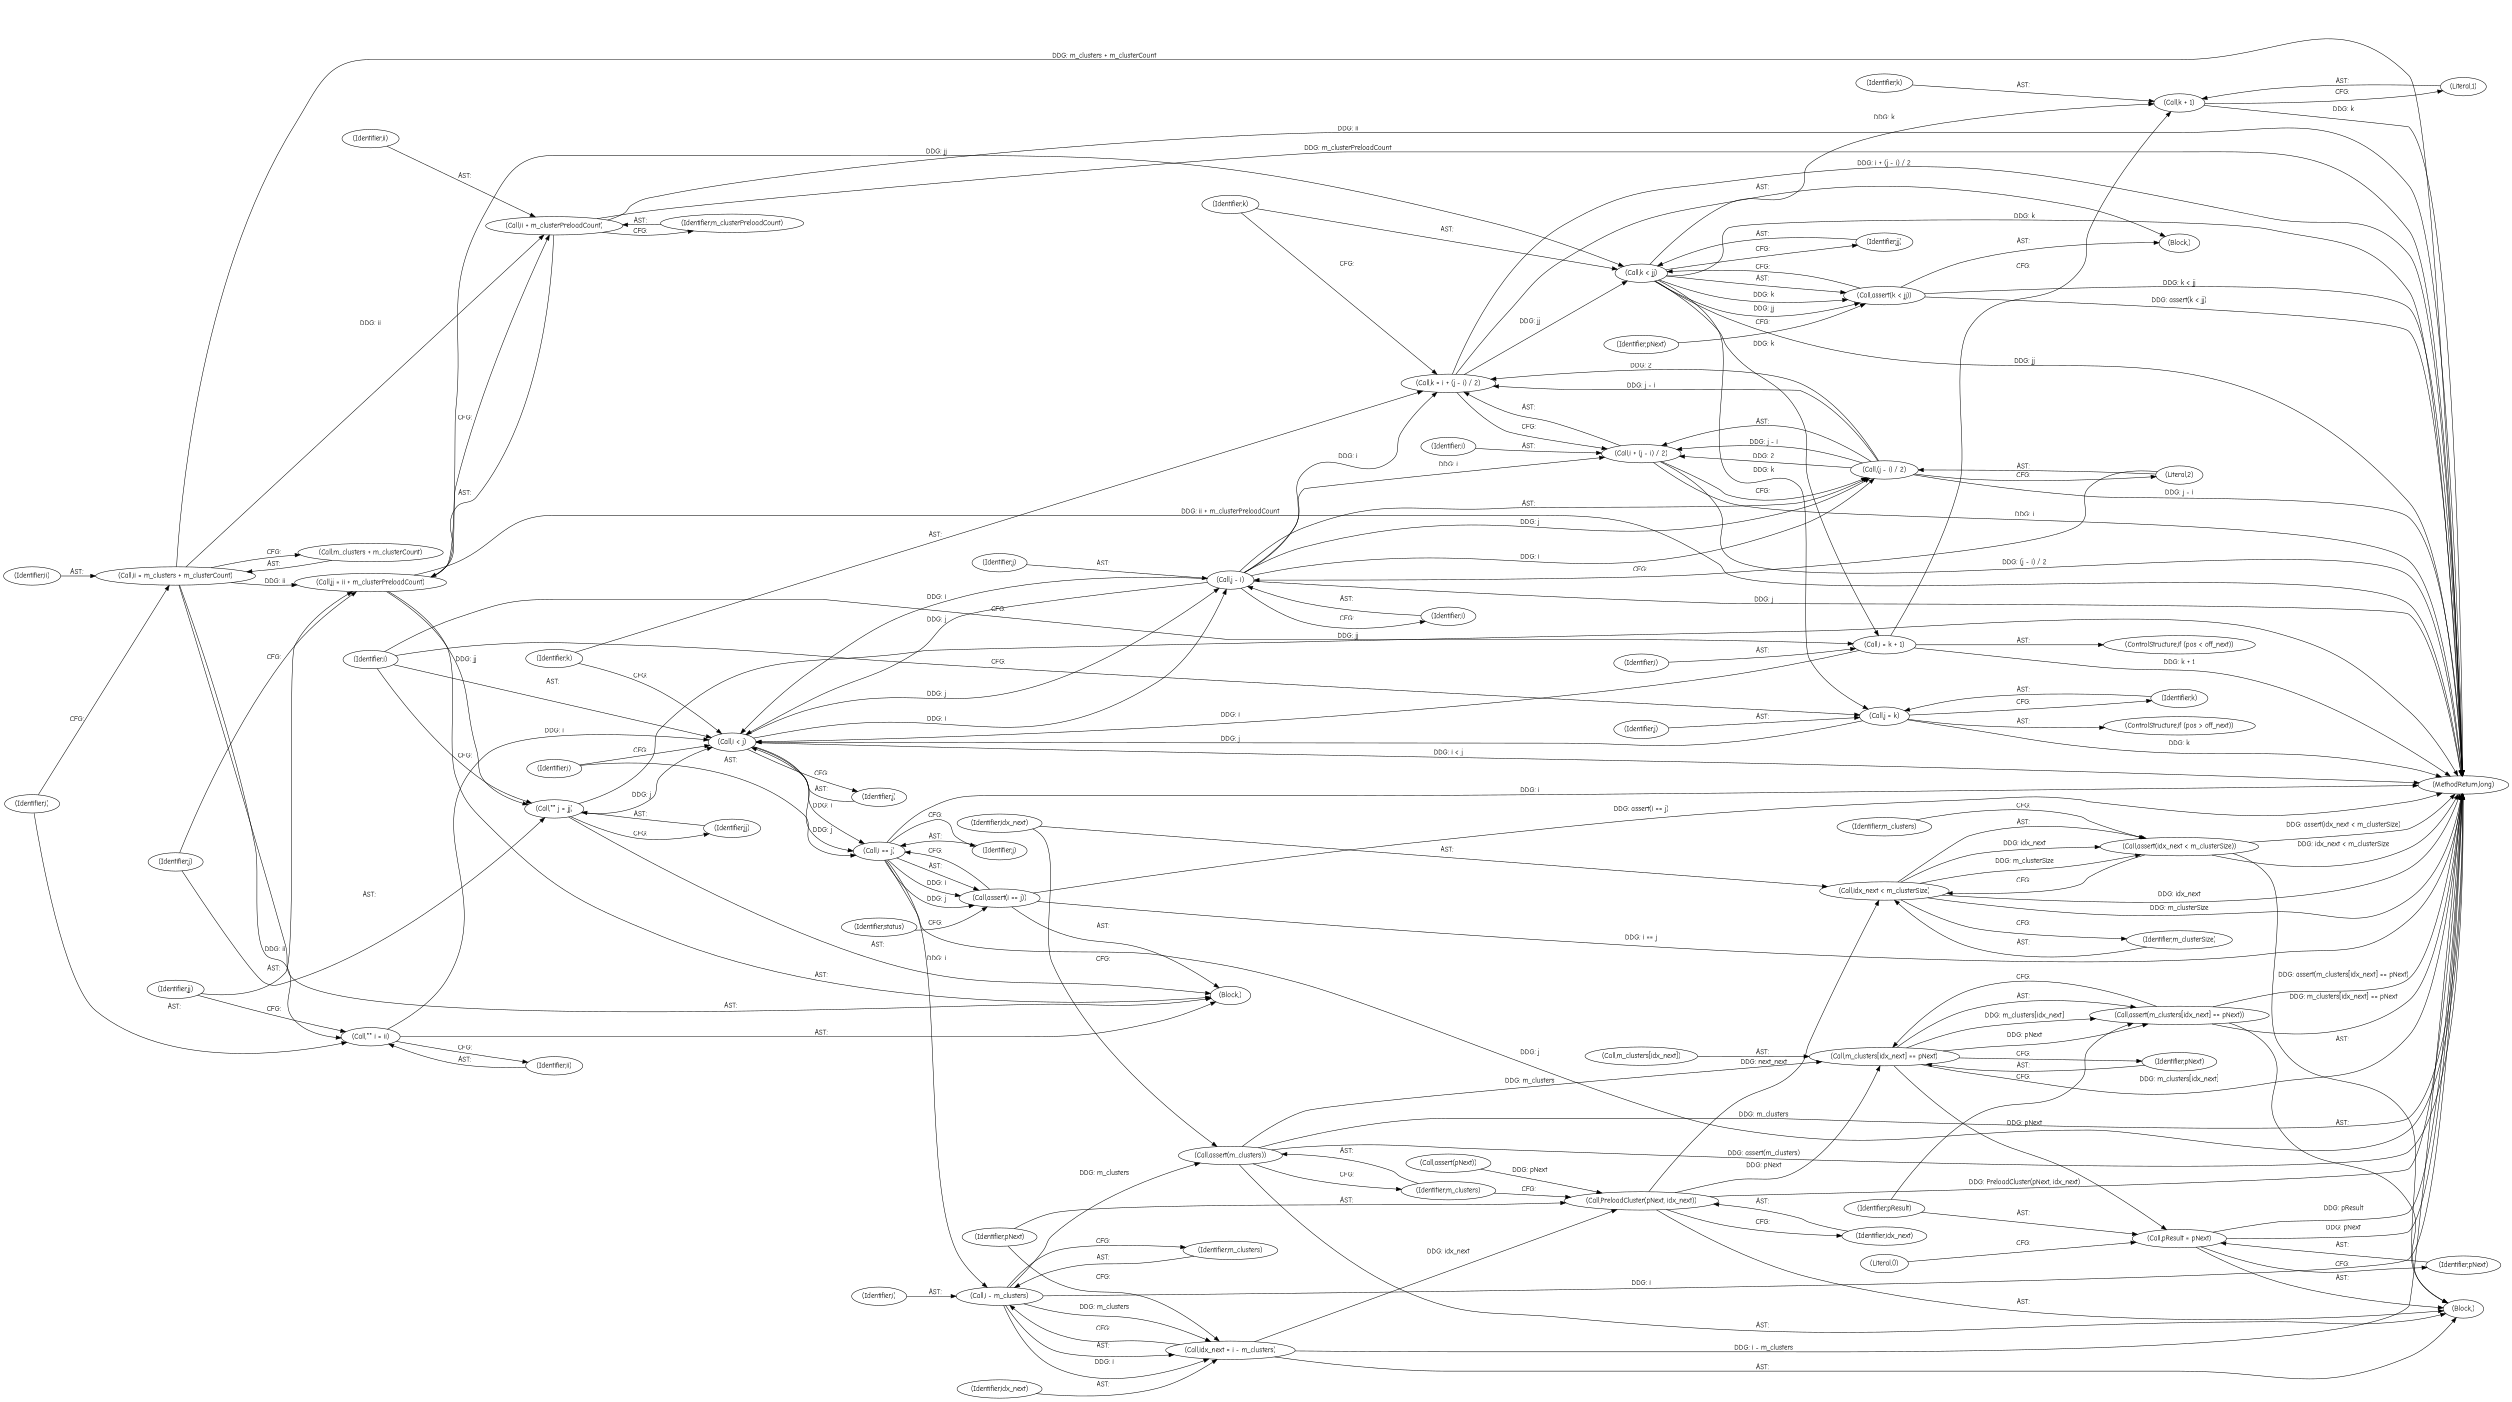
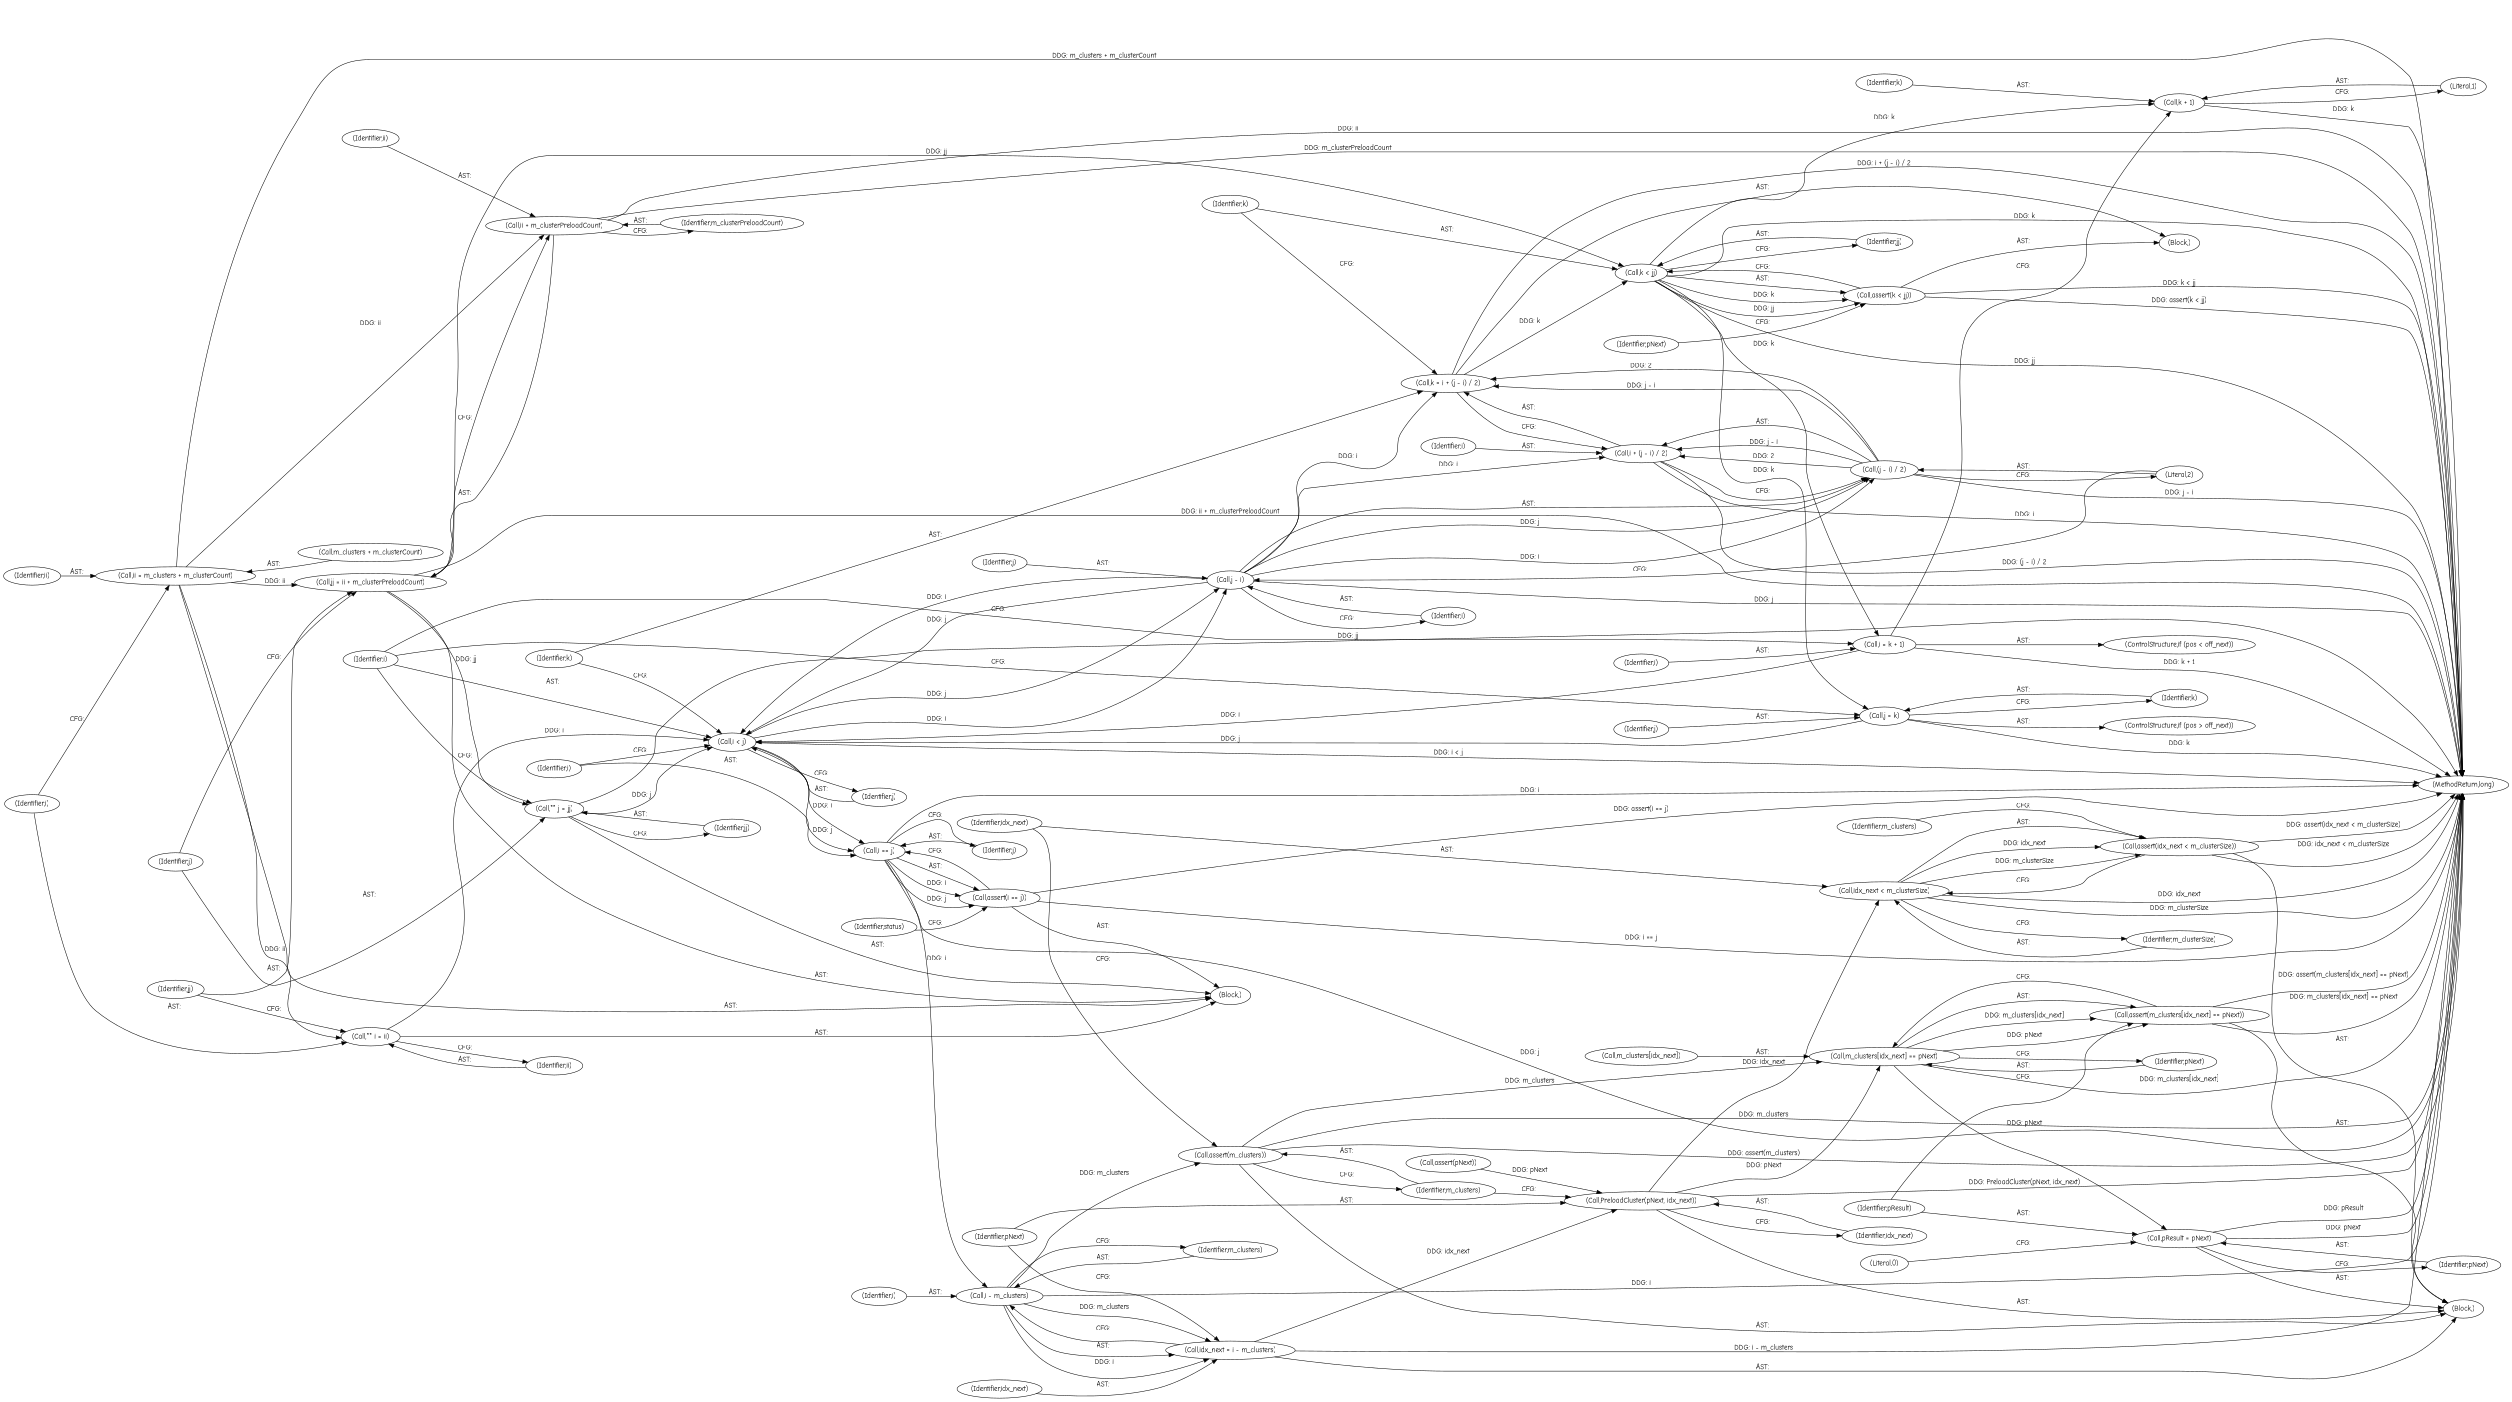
edge "(Call,k = i + (j - i) / 2)" -> "(Call,k < jj)": label "DDG: jj" -> "DDG: k"
edge "(Call,ii = m_clusters + m_clusterCount)" -> "(Call,m_clusters + m_clusterCount)": removed, label "CFG:"
edge "(Call,PreloadCluster(pNext, idx_next))" -> "(Call,idx_next < m_clusterSize)": label "DDG: next_next" -> "DDG: idx_next"
